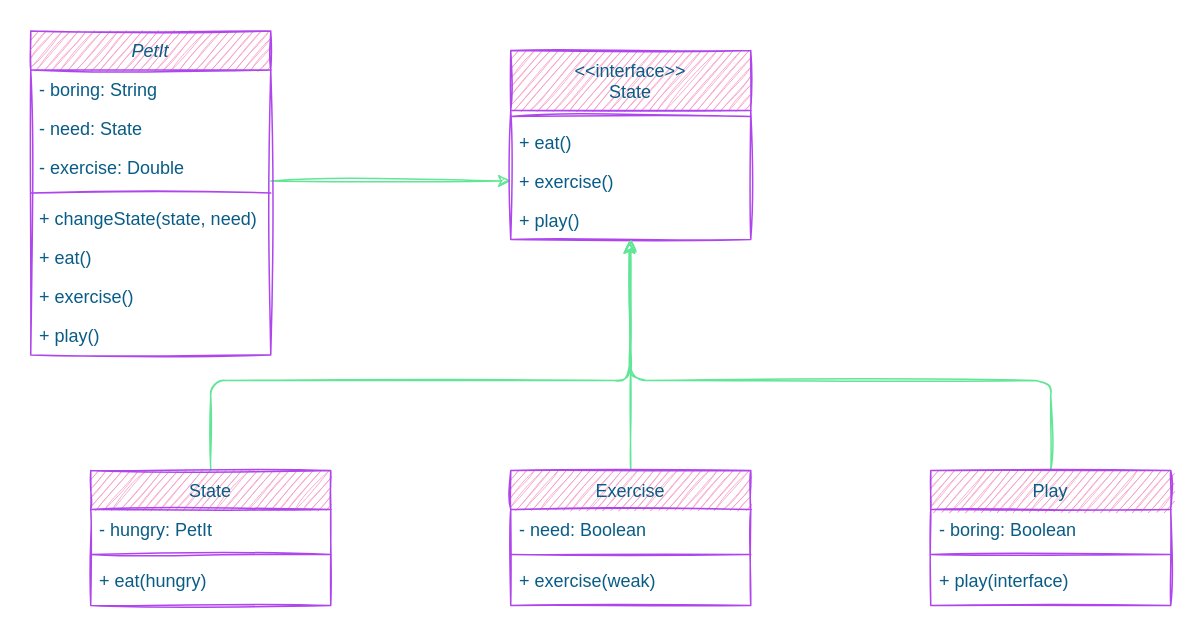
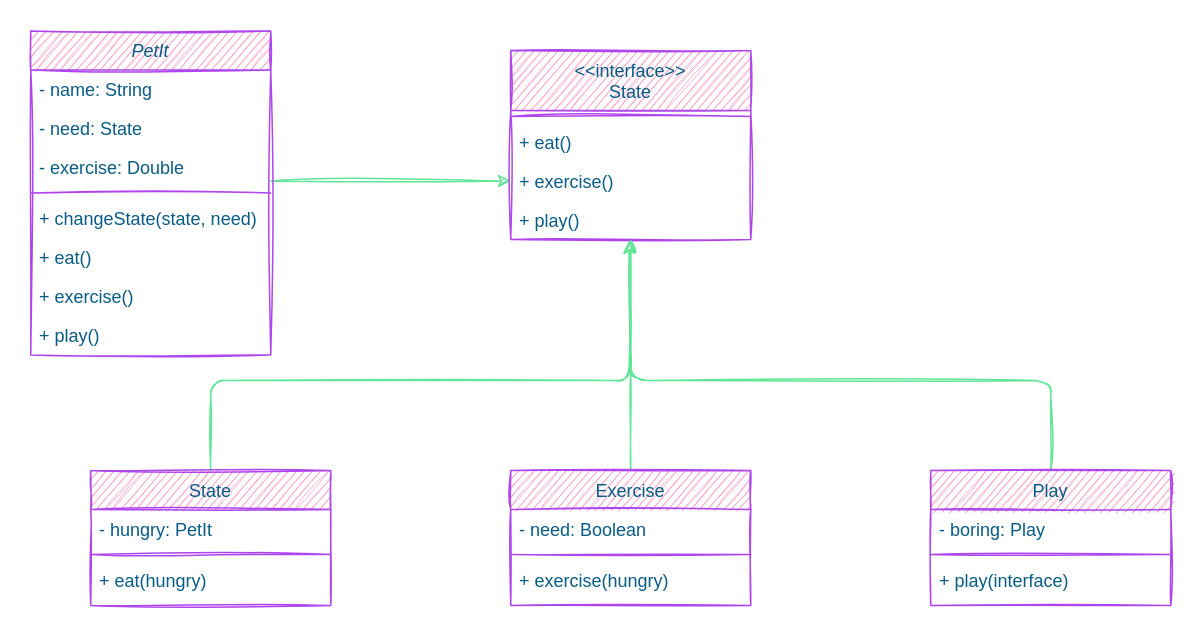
node "- boring: String": label "- boring: String" -> "- name: String"
node "- boring: Boolean": label "- boring: Boolean" -> "- boring: Play"
node "+ exercise(weak)": label "+ exercise(weak)" -> "+ exercise(hungry)"
